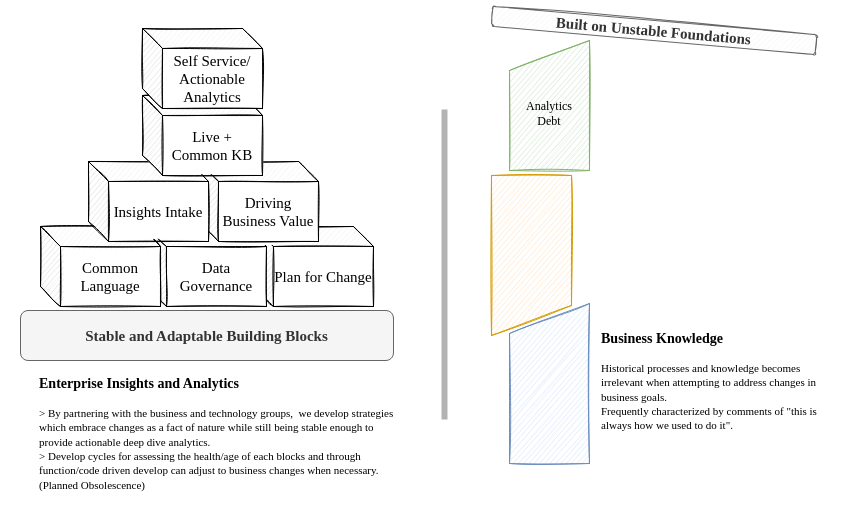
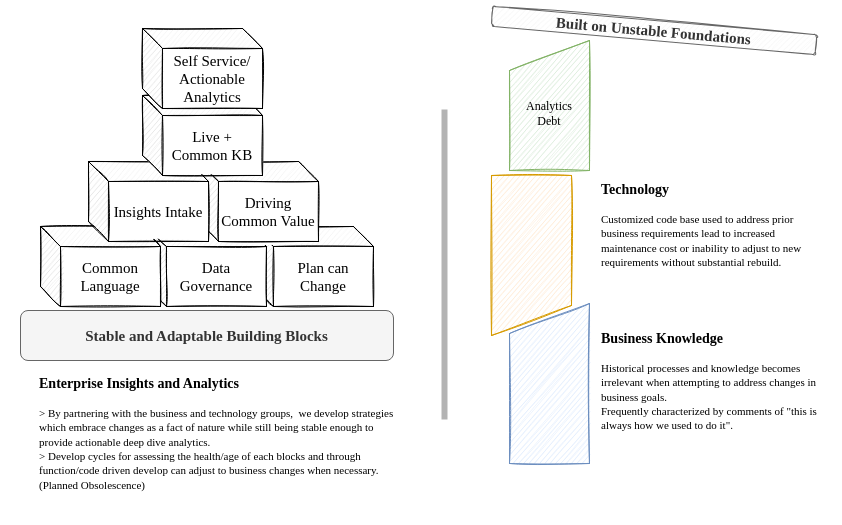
node "Driving Business Value": label "Driving Business Value" -> "Driving Common Value"
node "TechnologyCustomized code base used to address prior business requirements lead to increased maintenance cost or inability to adjust to new requirements without substantial rebuild.": added
node "Plan for Change": label "Plan for Change" -> "Plan can Change"
